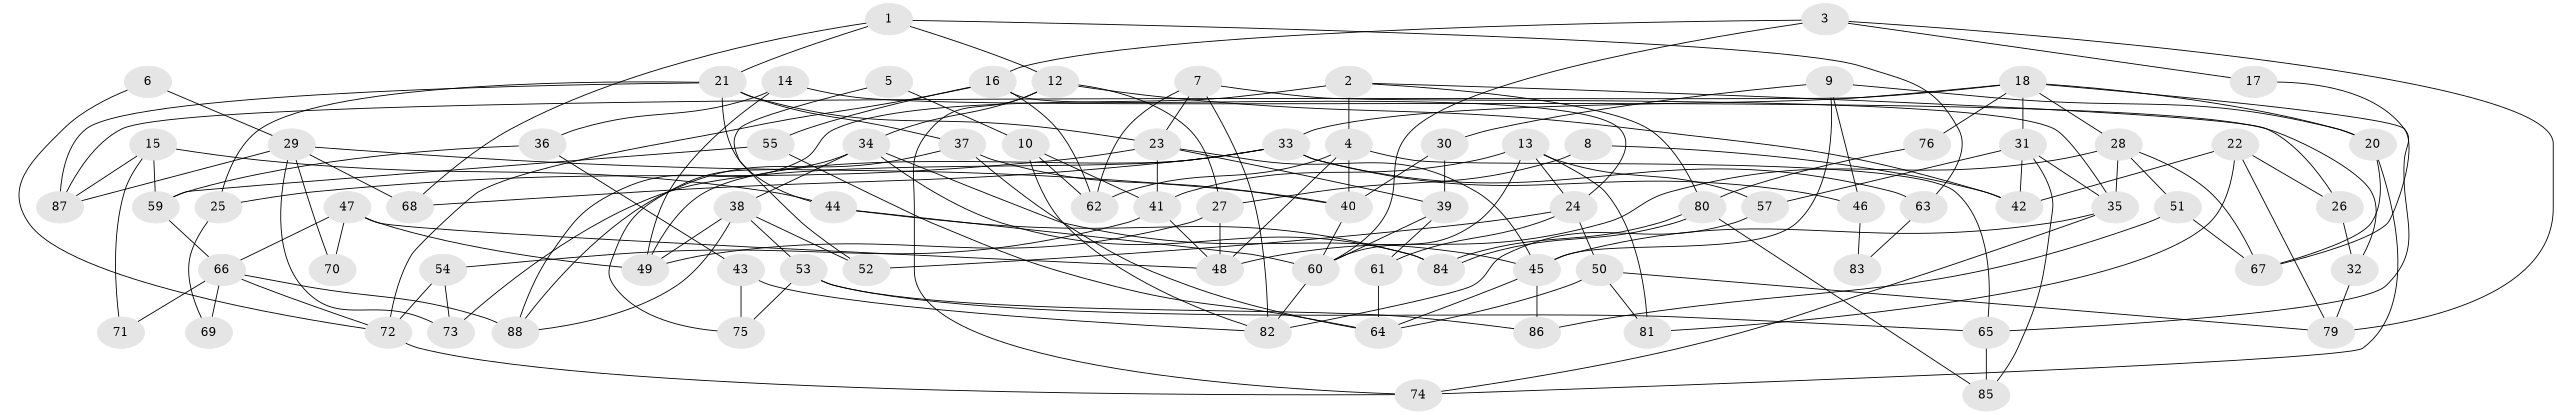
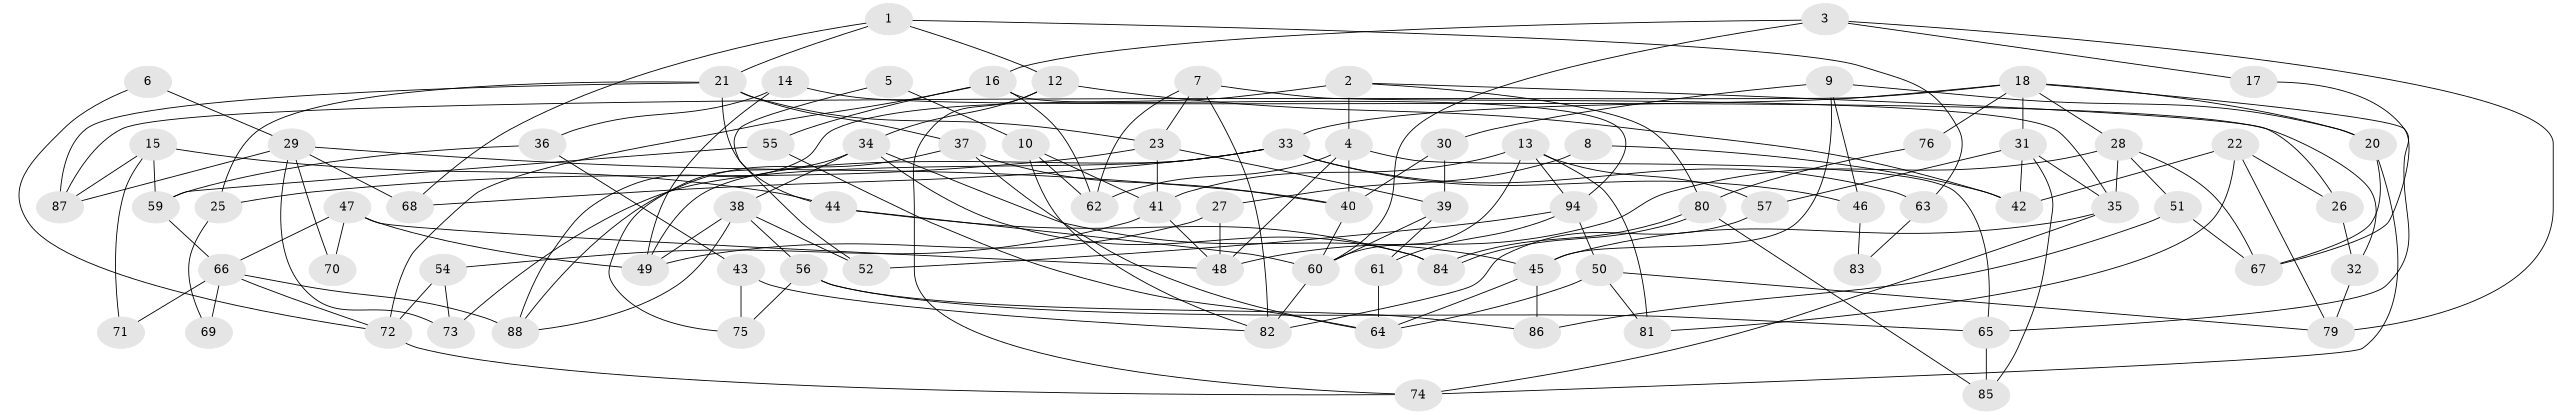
edge "12" -- "27": removed
edge "23" -- "45": removed
node "24": label "24" -> "94"
node "53": label "53" -> "56"
